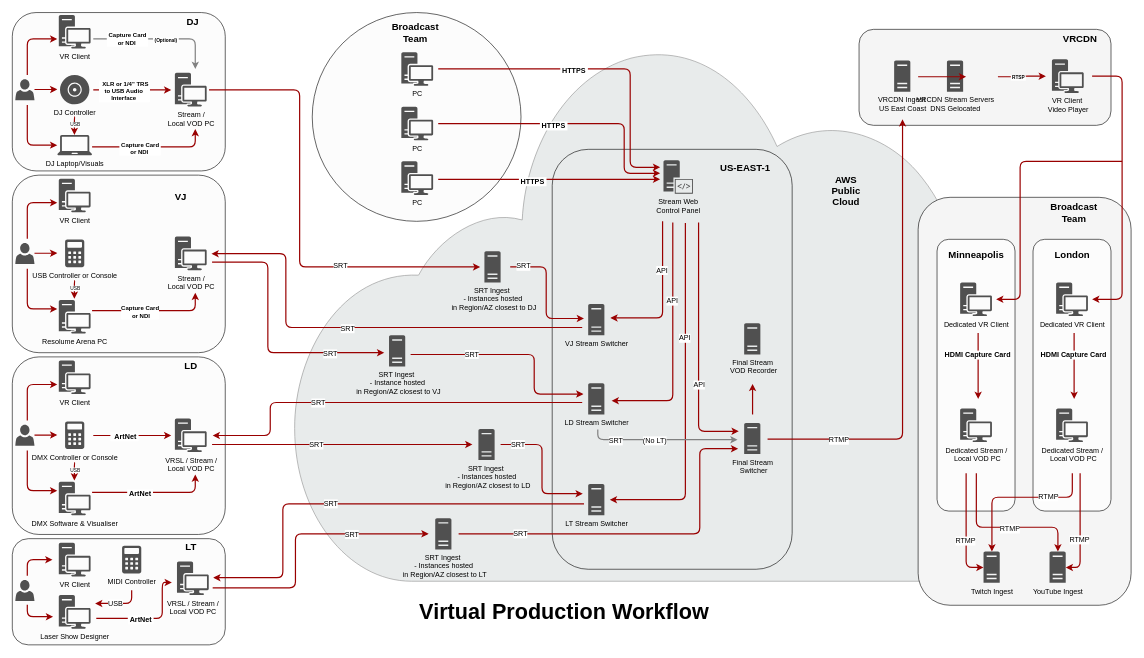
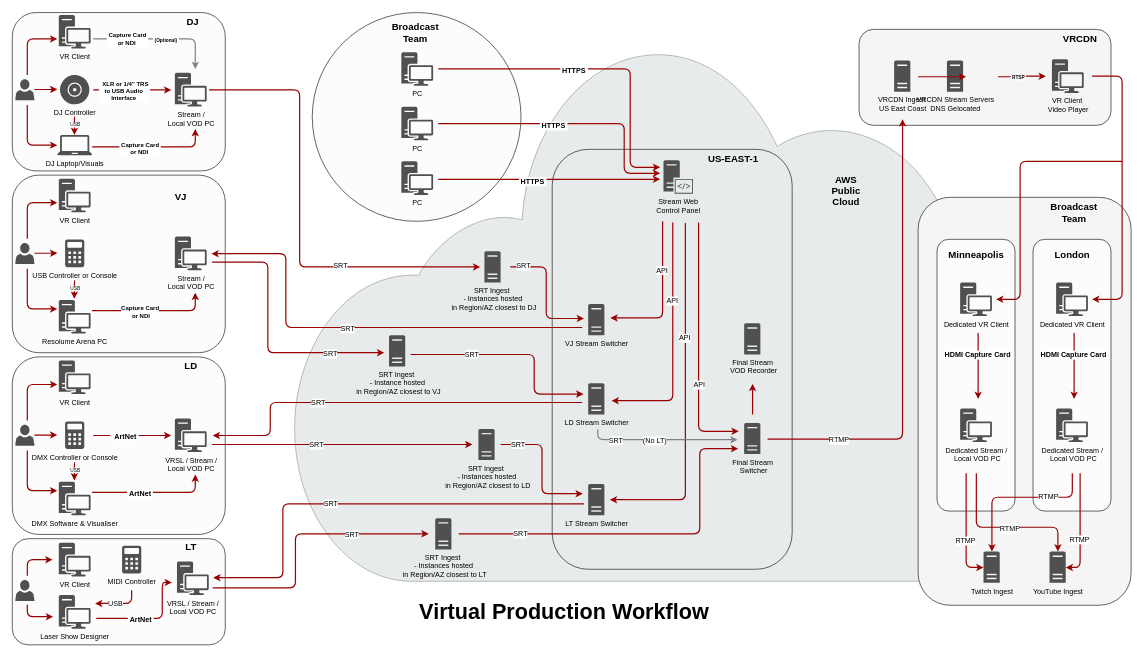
node "US-EAST-1": moved (746, 167) -> (734, 158)
